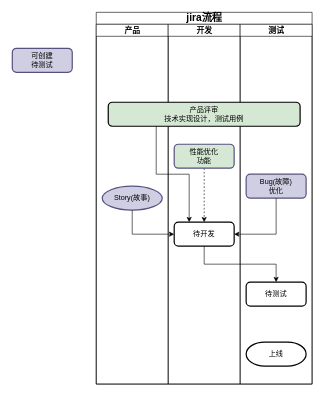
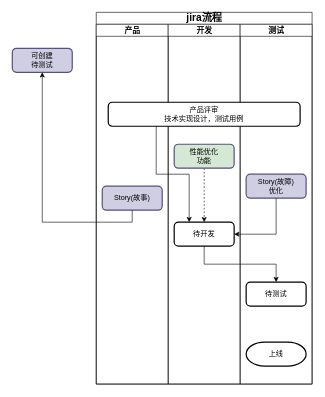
node "产品评审 技术实现设计，测试用例": fillcolor #d5e8d4 -> #ffffff
node "Bug(故障) 优化": label "Bug(故障) 优化" -> "Story(故障) 优化"
node "Story(故事)": shape ellipse -> rounded rectangle
edge "Story(故事)" -> "待开发": now "Story(故事)" -> "可创建 待测试"
